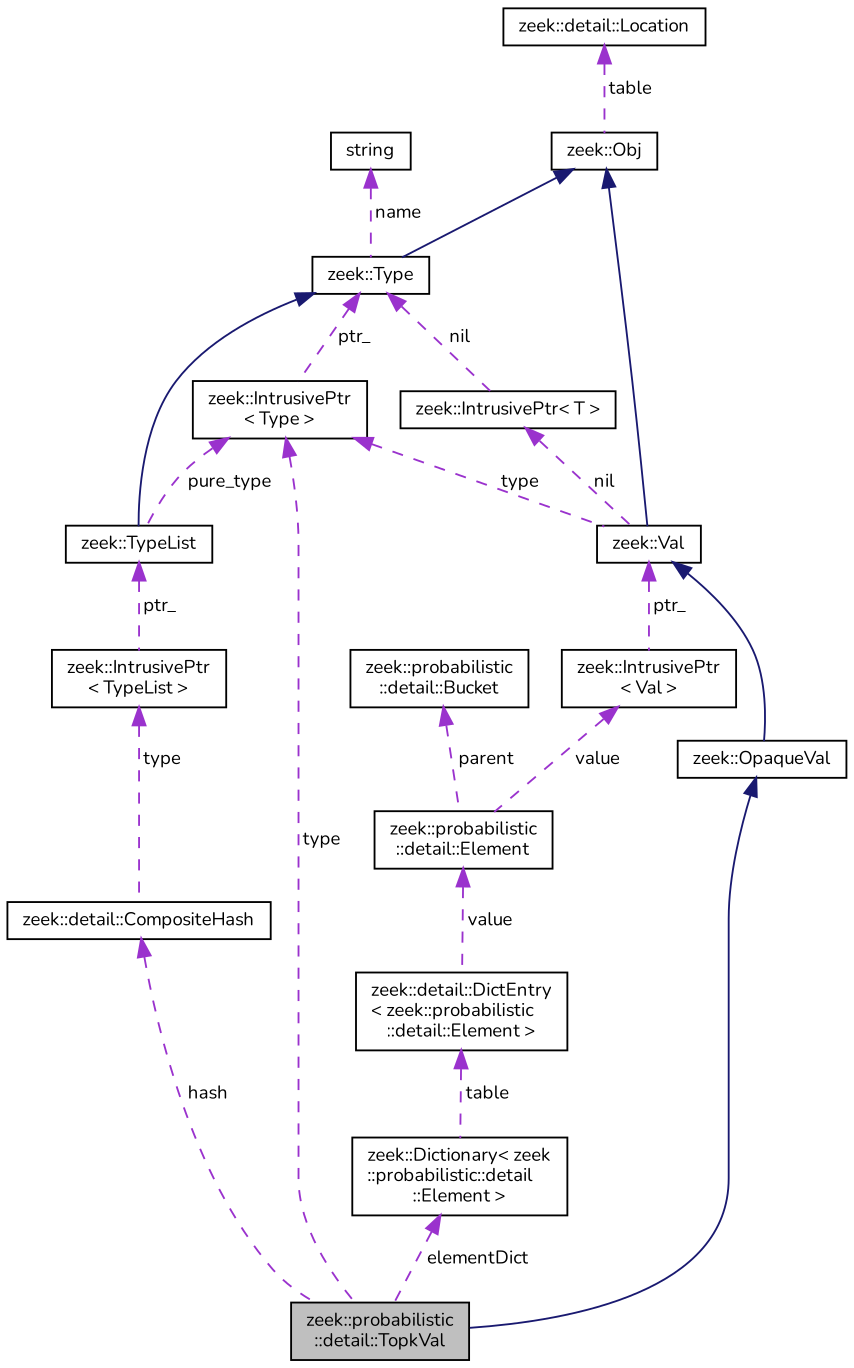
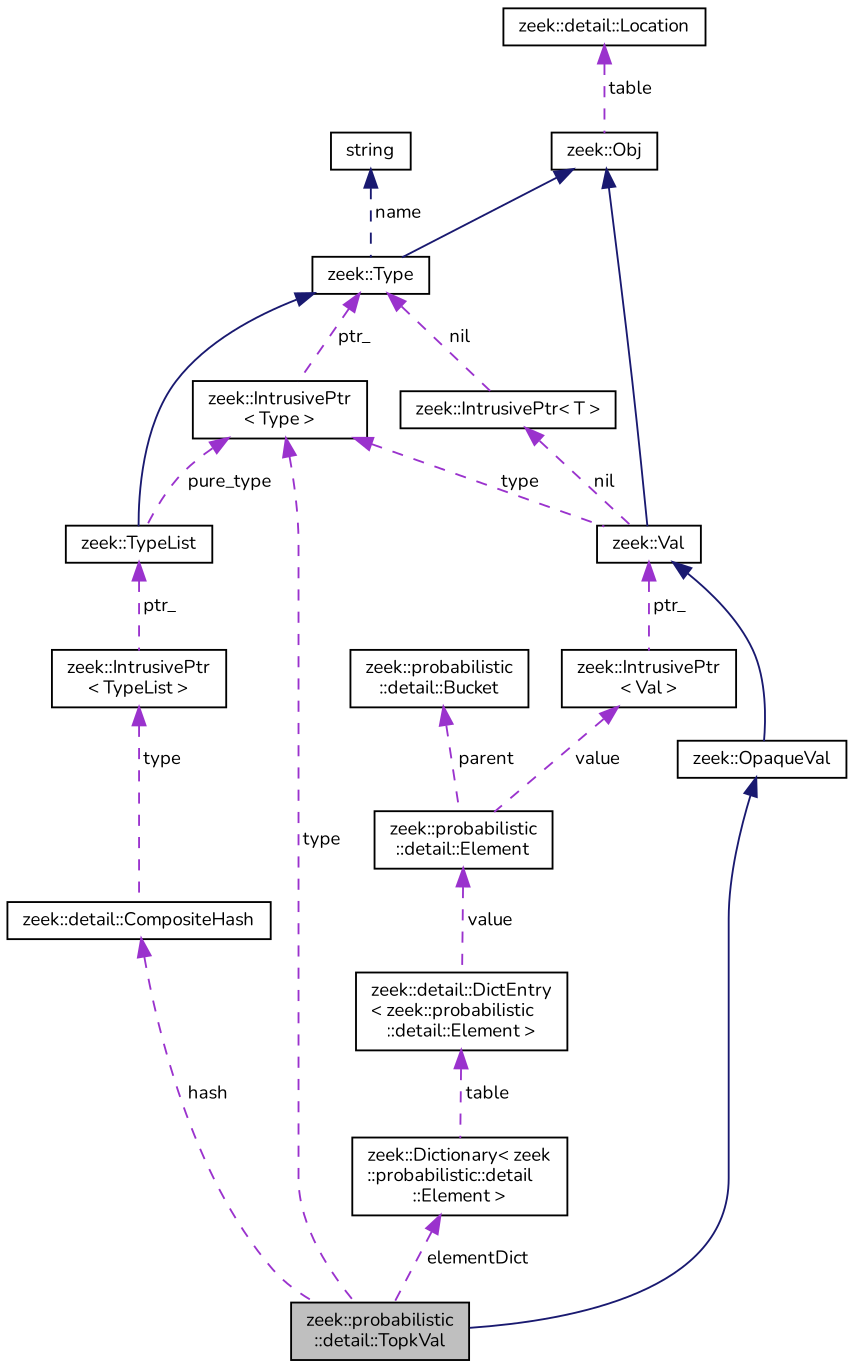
edge "zeek::Type" -> "string": color darkorchid3 -> midnightblue
